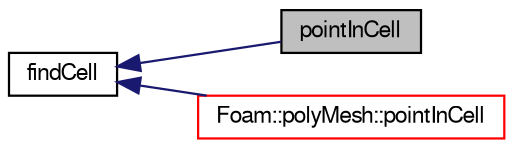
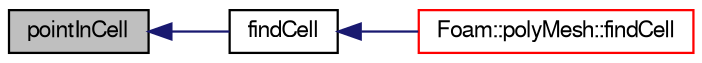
edge "pointInCell" -> "findCell": reversed
node "Foam::polyMesh::pointInCell": label "Foam::polyMesh::pointInCell" -> "Foam::polyMesh::findCell"
